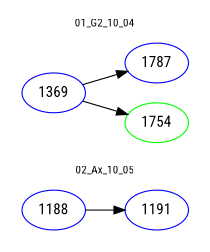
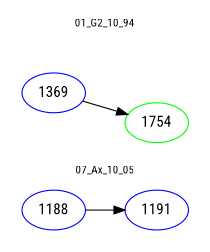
cluster "01_G2_10_04": label "01_G2_10_04" -> "01_G2_10_94"
node "1787": removed
cluster "02_Ax_10_05": label "02_Ax_10_05" -> "07_Ax_10_05"
